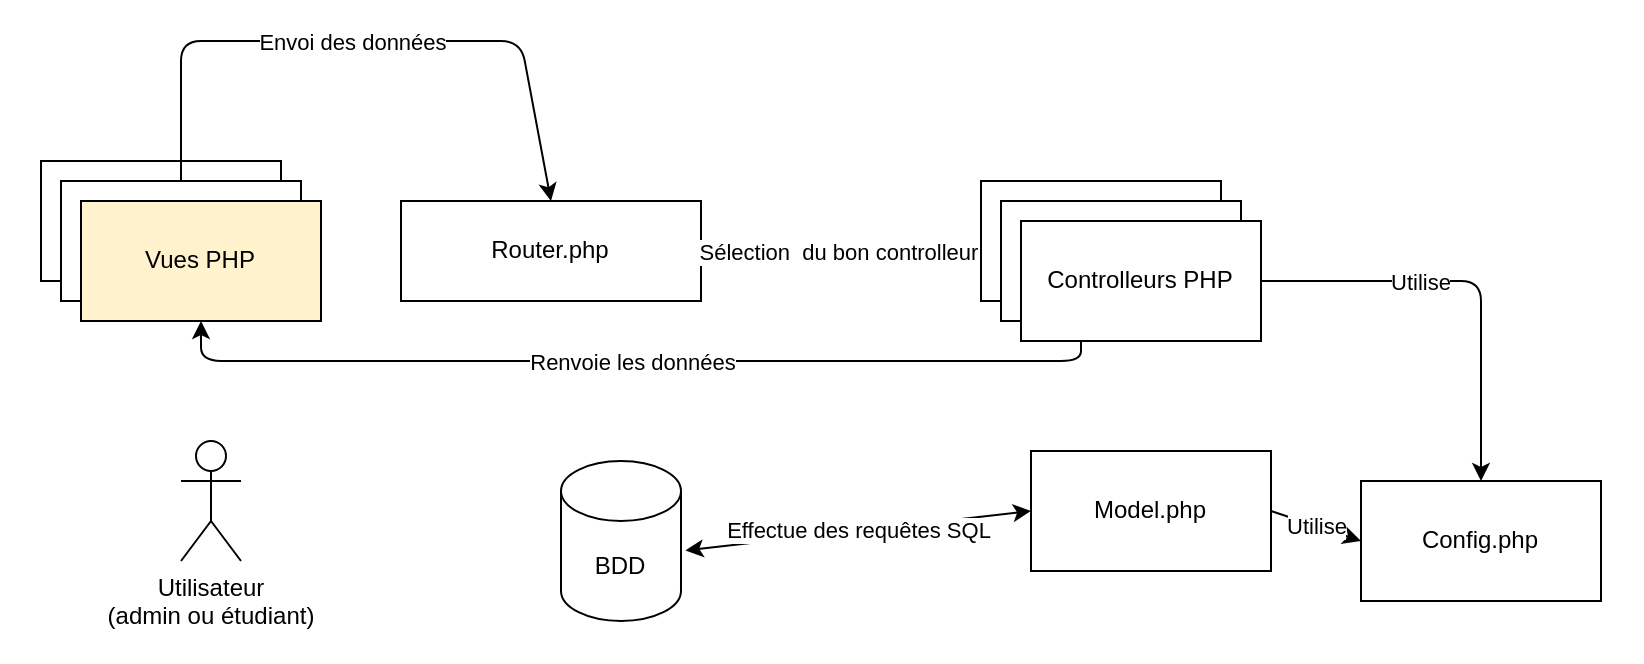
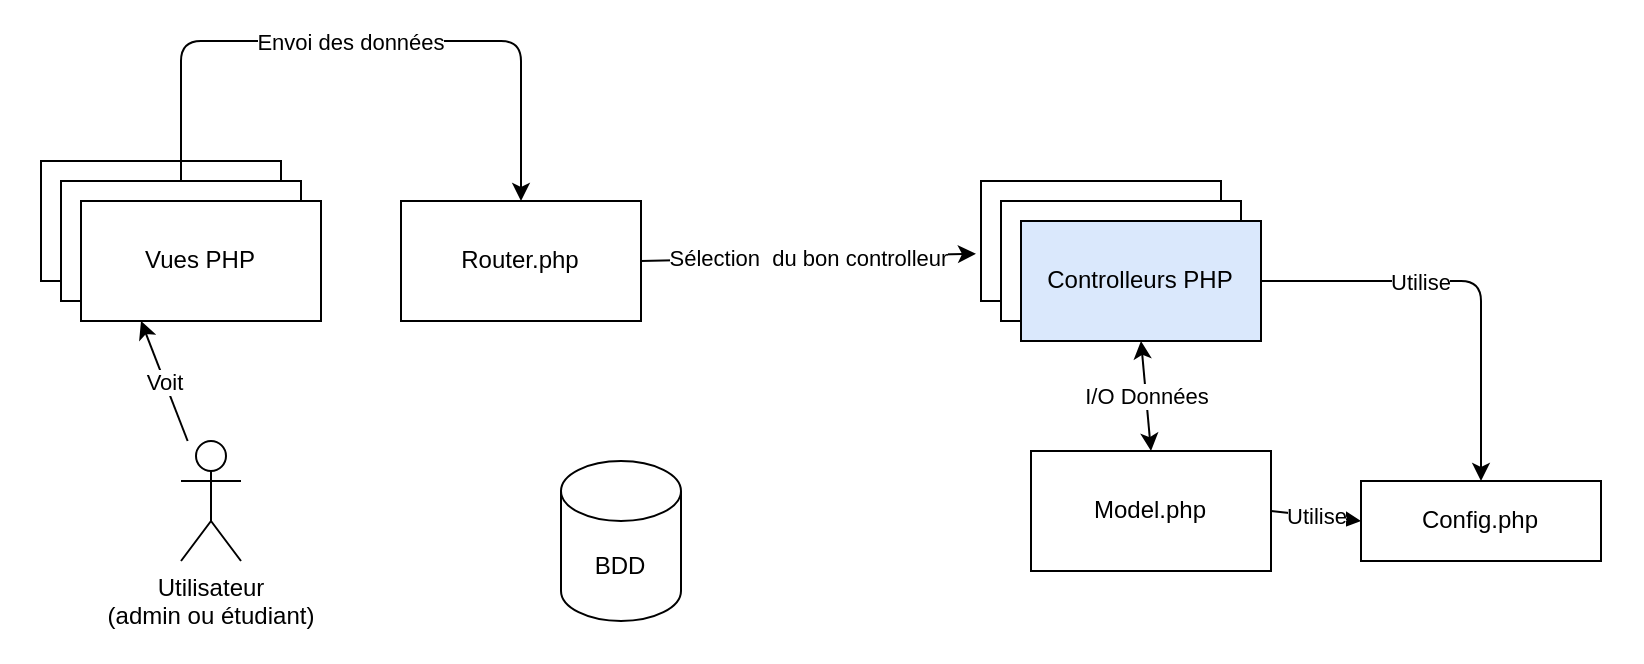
node "Router.php": size 300x100 -> 240x120
node "Vues PHP": fillcolor #fff2cc -> #ffffff
node "Controlleurs PHP": fillcolor #ffffff -> #dae8fc
edge "Controlleurs PHP" -> "Vues PHP": removed, label "Renvoie les données"
edge "Utilisateur (admin ou étudiant)" -> "Vues PHP": added, label "Voit"
edge "Controlleurs PHP" -- "Model.php": added, label "I/O Données"
edge "Model.php" -- "BDD": removed, label "Effectue des requêtes SQL"
node "Config.php": size 240x120 -> 240x80
